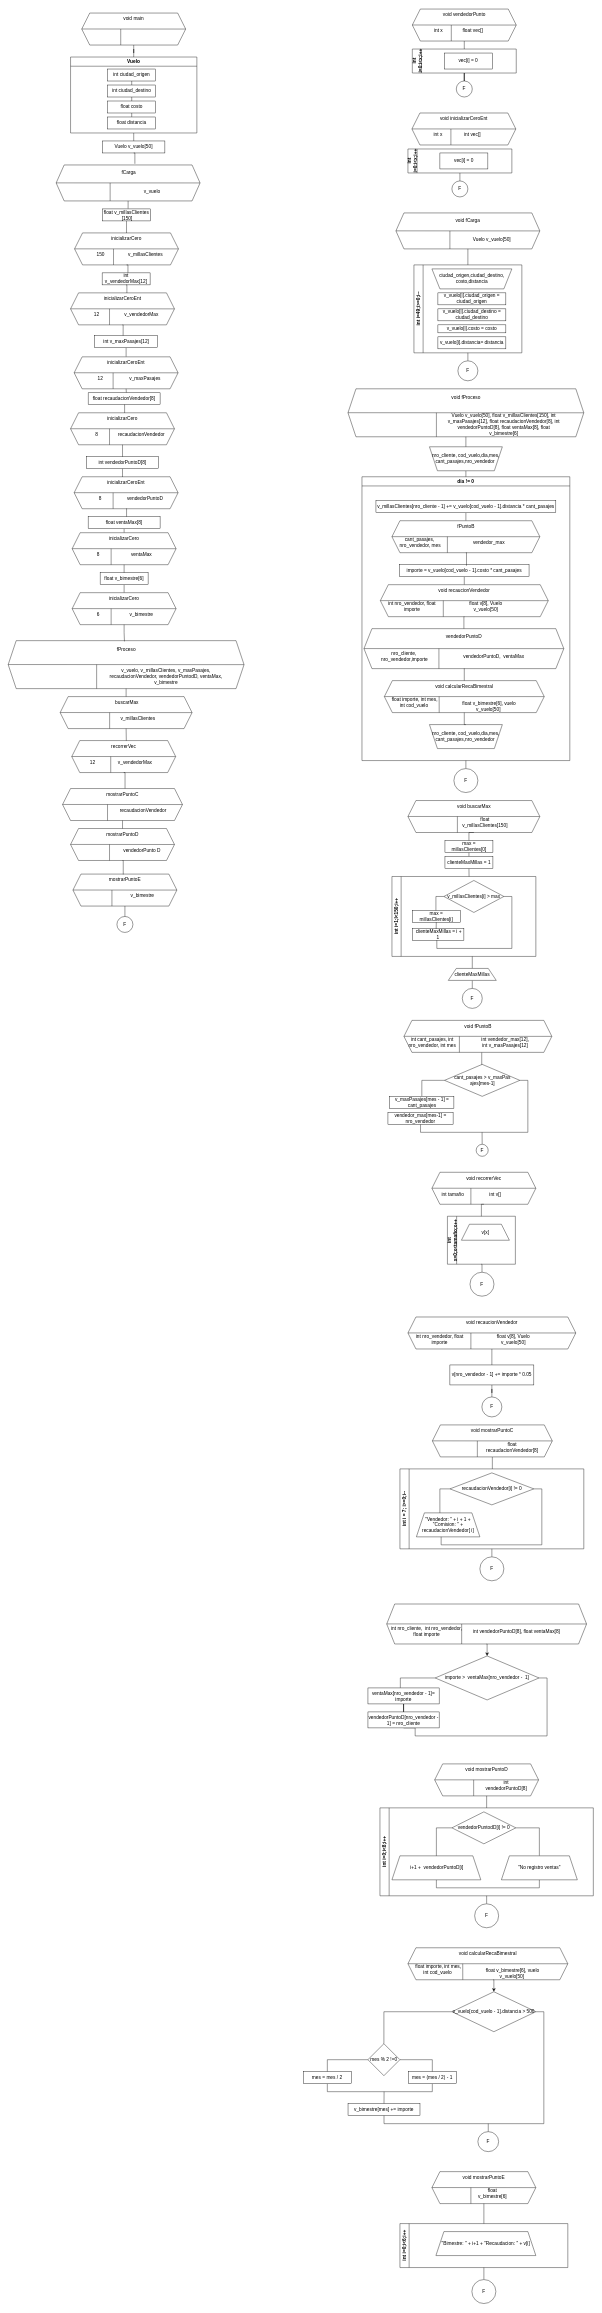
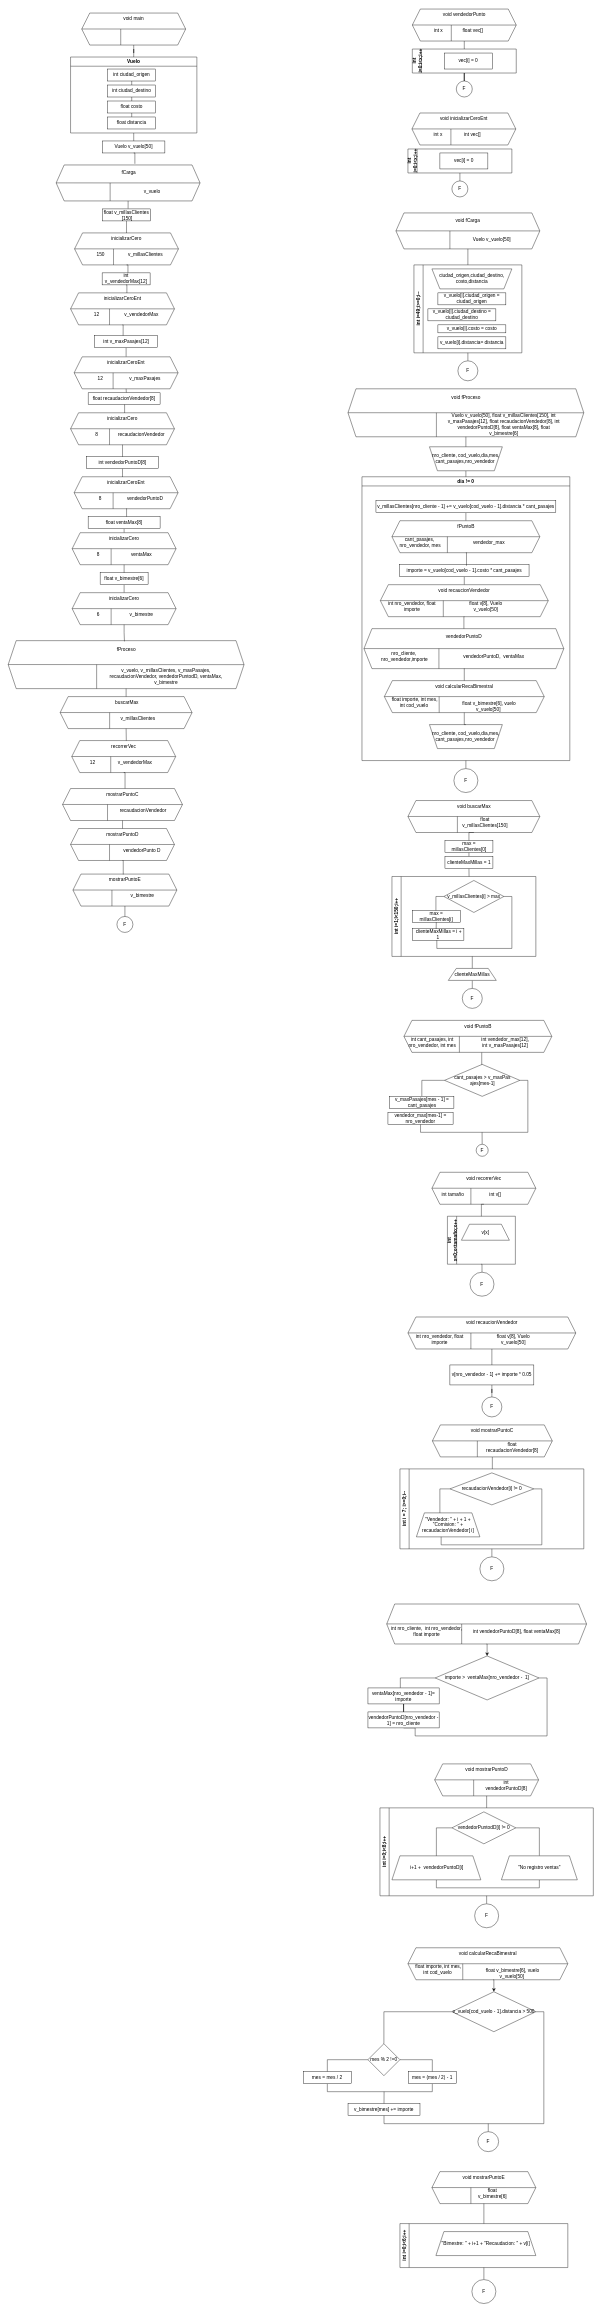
node "v_vuelo[i].ciudad_destino = ciudad_destino": moved (472, 314) -> (462, 314)
